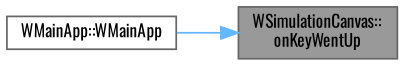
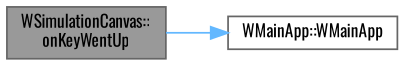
edge "WMainApp::WMainApp" -> "WSimulationCanvas:: onKeyWentUp": reversed
